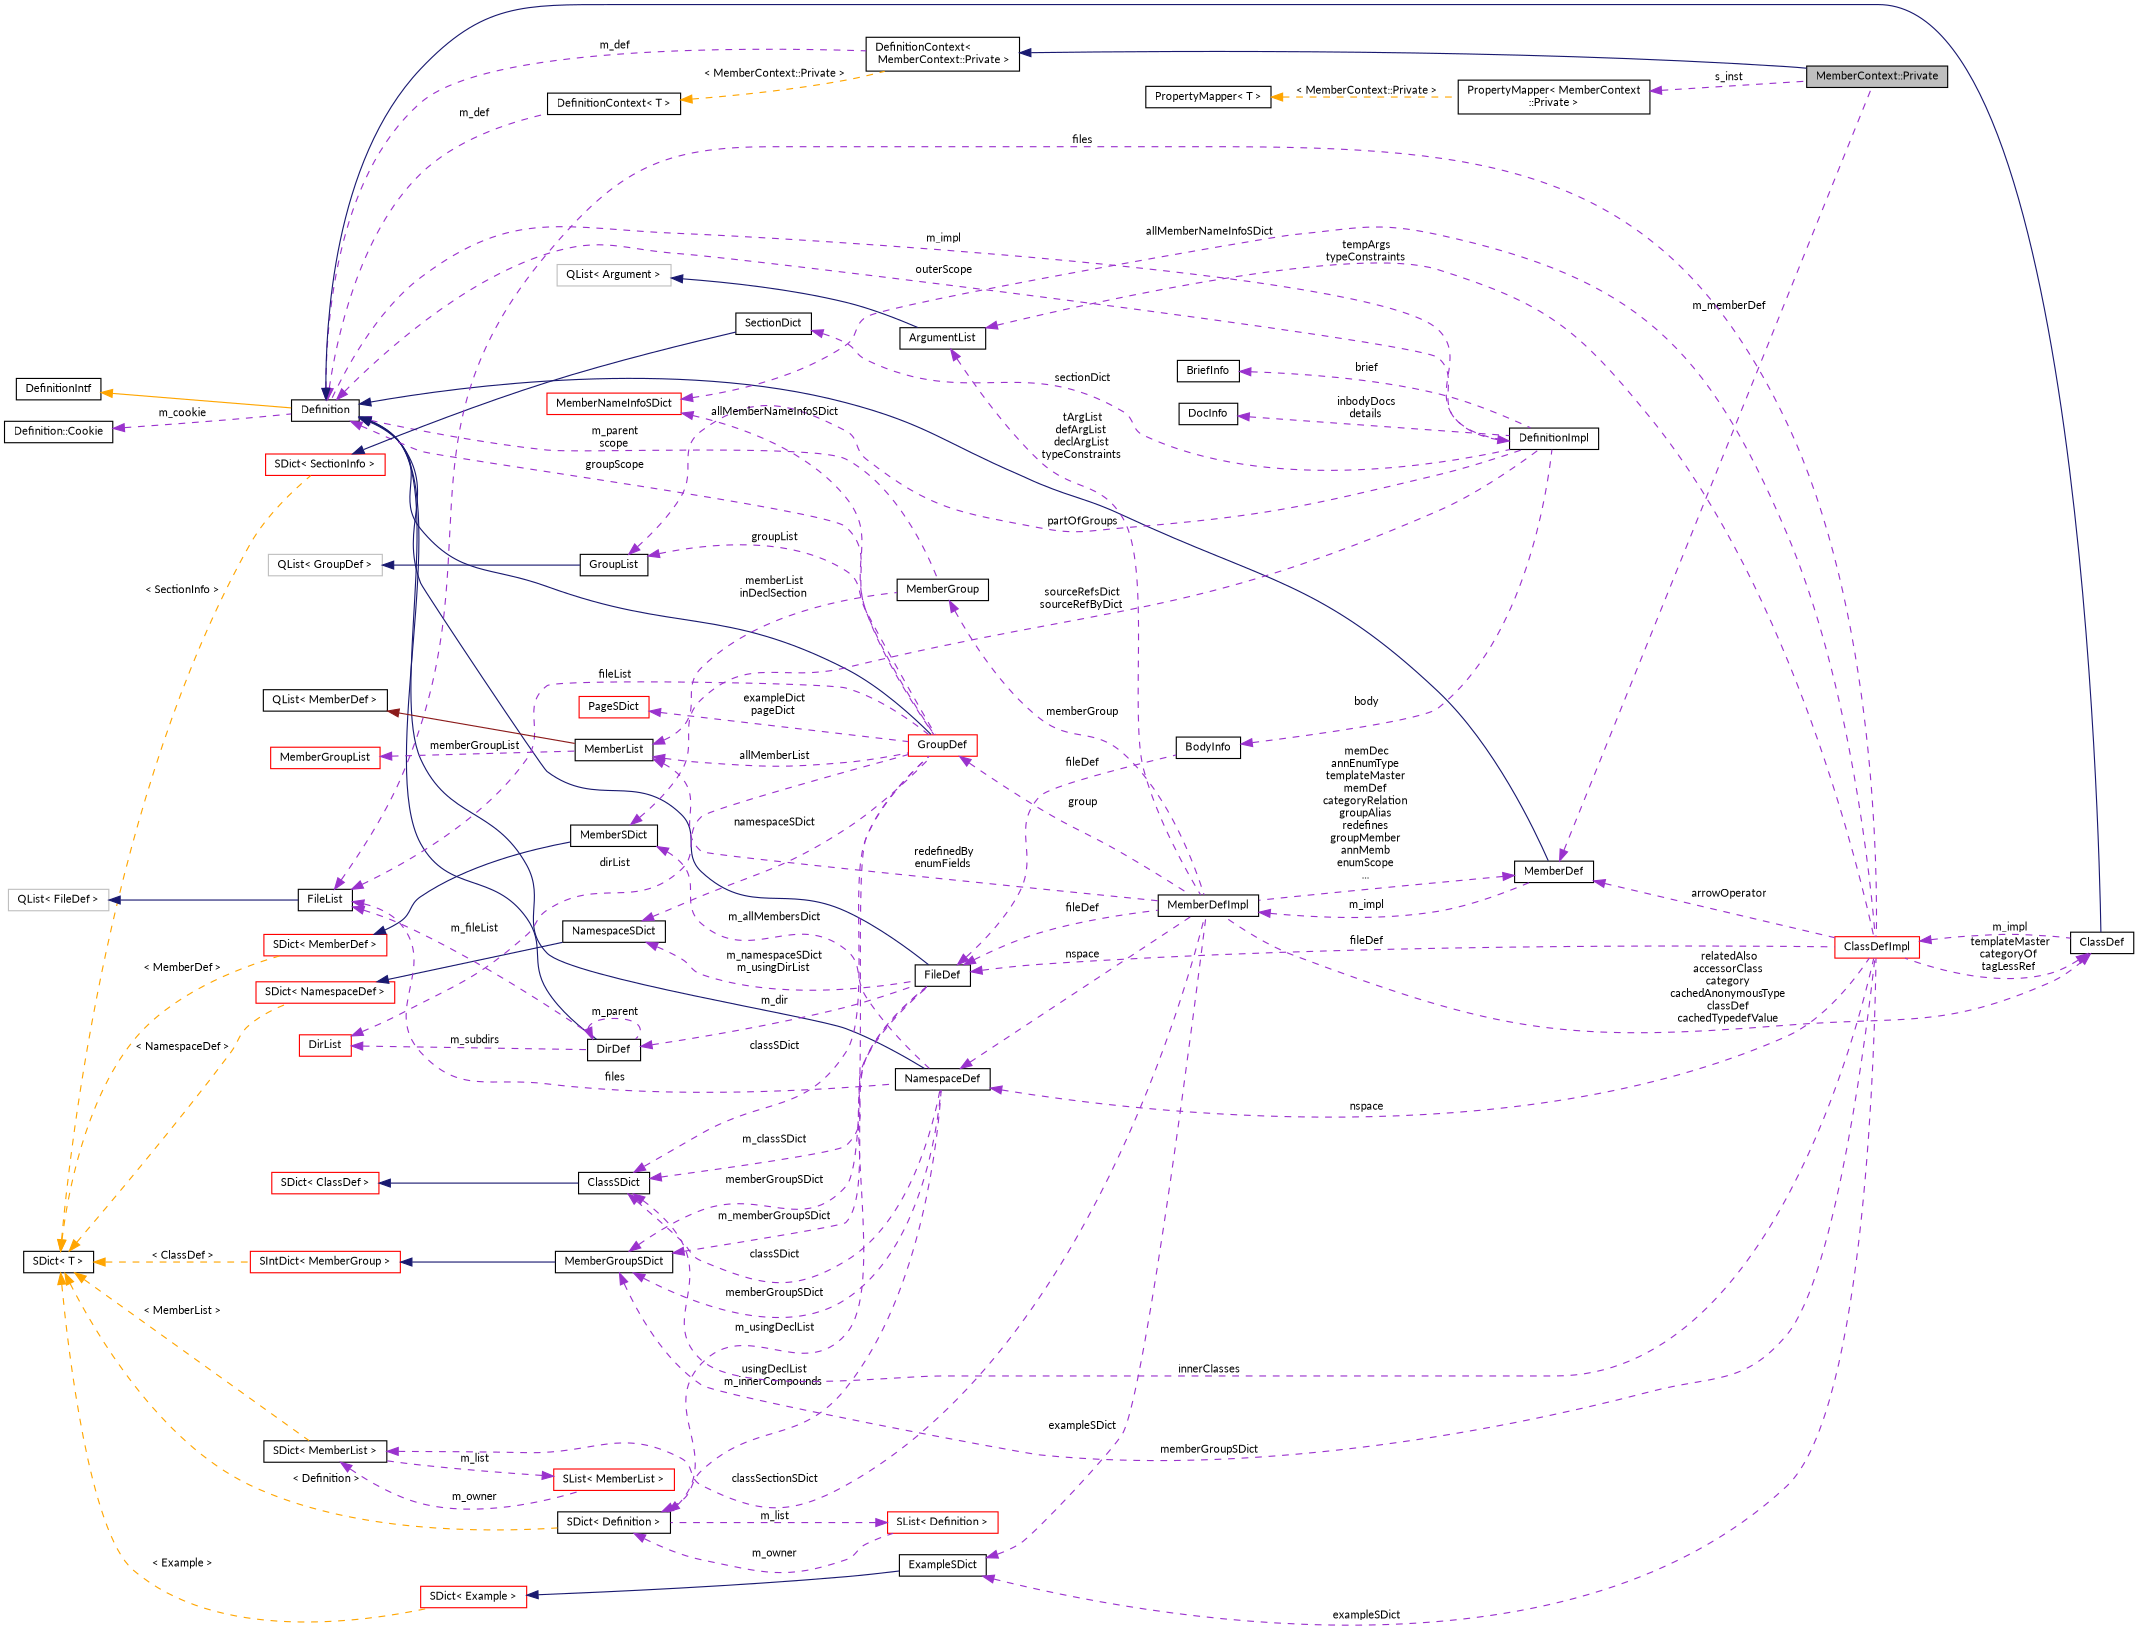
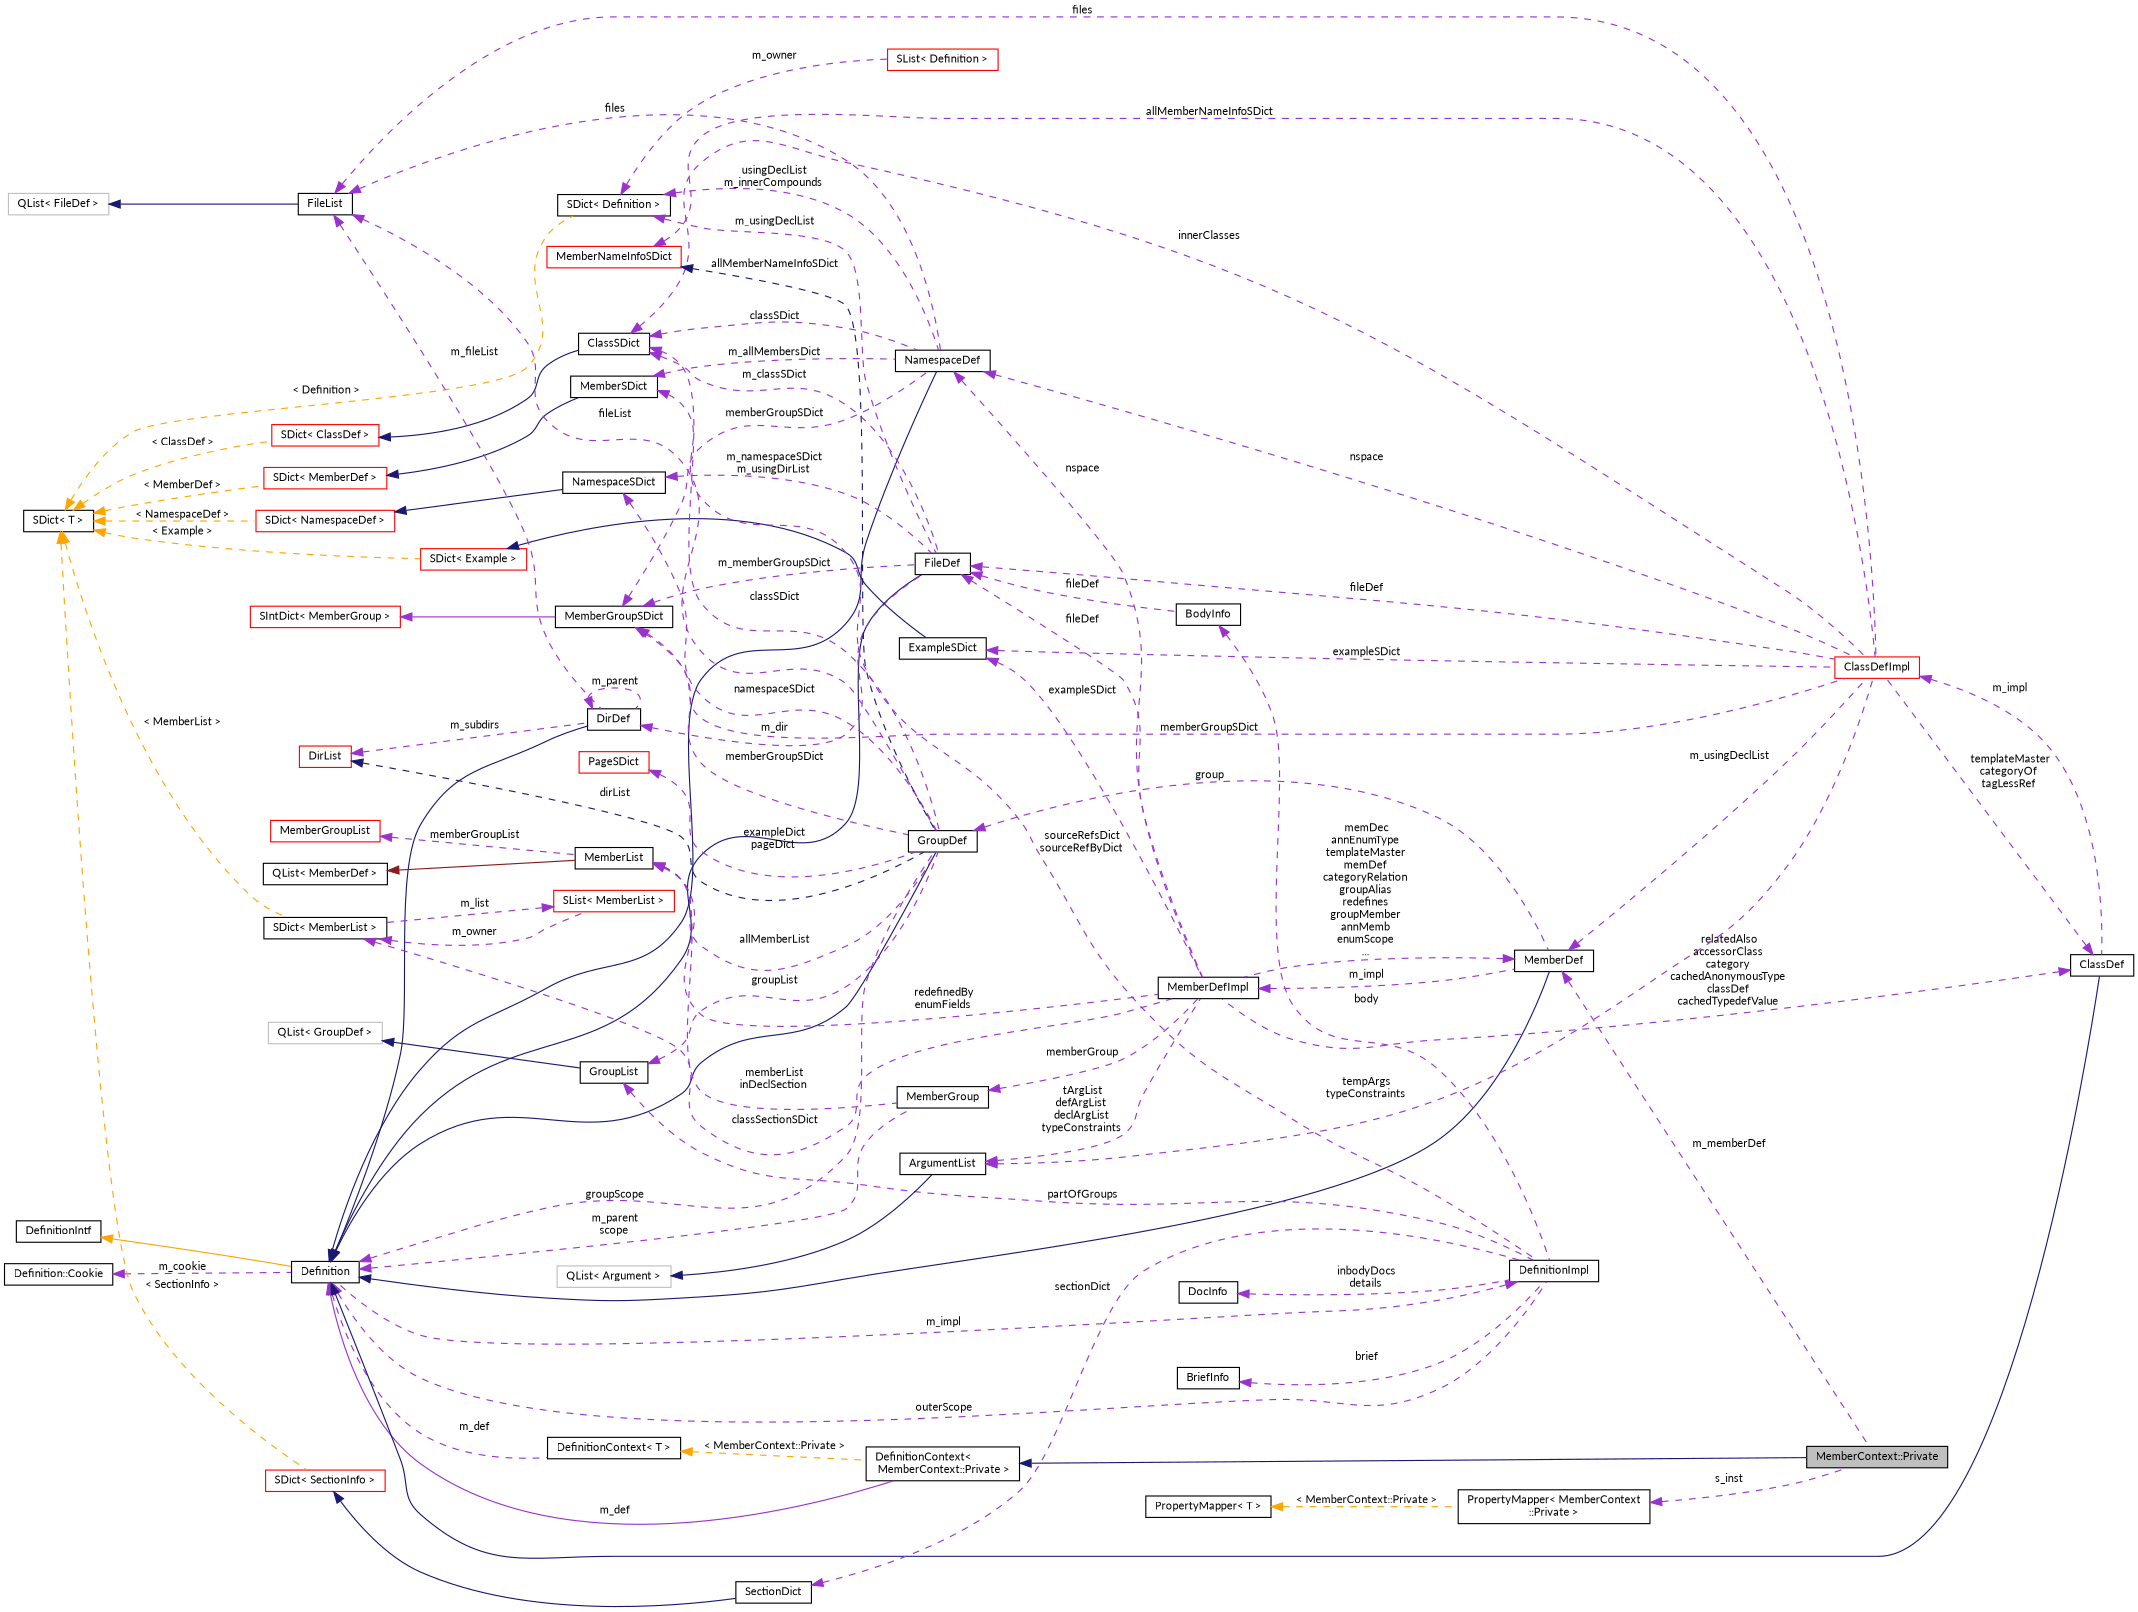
edge "DefinitionContext< MemberContext::Private >" -> "Definition": style dashed -> solid
edge "GroupDef" -> "MemberNameInfoSDict": color darkorchid3 -> midnightblue
node "GroupDef": color red -> black
edge "MemberDefImpl" -> "GroupDef": now "MemberDef" -> "GroupDef"
edge "GroupDef" -> "DirList": color darkorchid3 -> midnightblue
edge "ClassDefImpl" -> "MemberDef": label " arrowOperator" -> " m_usingDeclList"
edge "SIntDict< MemberGroup >" -> "SDict< T >": now "SDict< ClassDef >" -> "SDict< T >"
edge "MemberGroupSDict" -> "SIntDict< MemberGroup >": color midnightblue -> darkorchid3
edge "SDict< Definition >" -> "SList< Definition >": removed, label "m_list"
